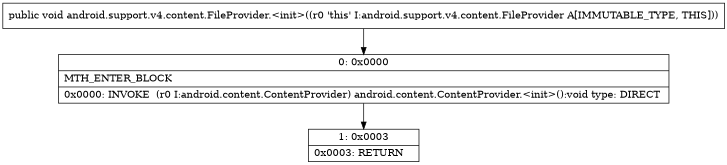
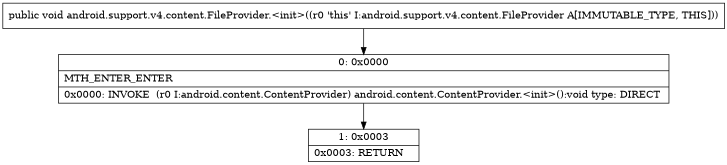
node "0: 0x0000": text "MTH_ENTER_BLOCK" -> "MTH_ENTER_ENTER"
